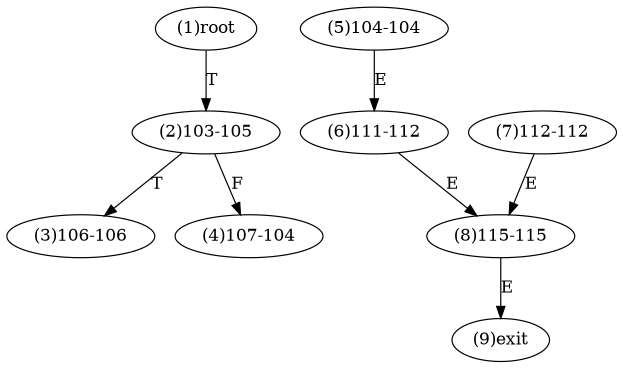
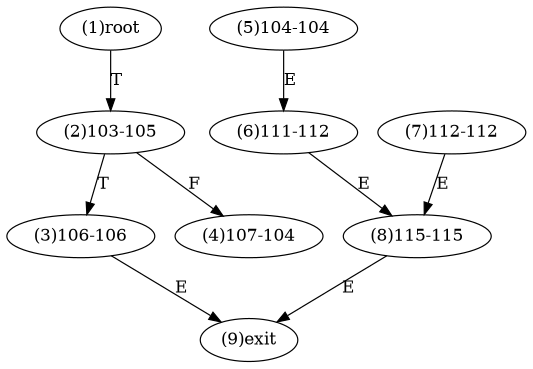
edge "(3)106-106" -> "(9)exit": added, label "E"
